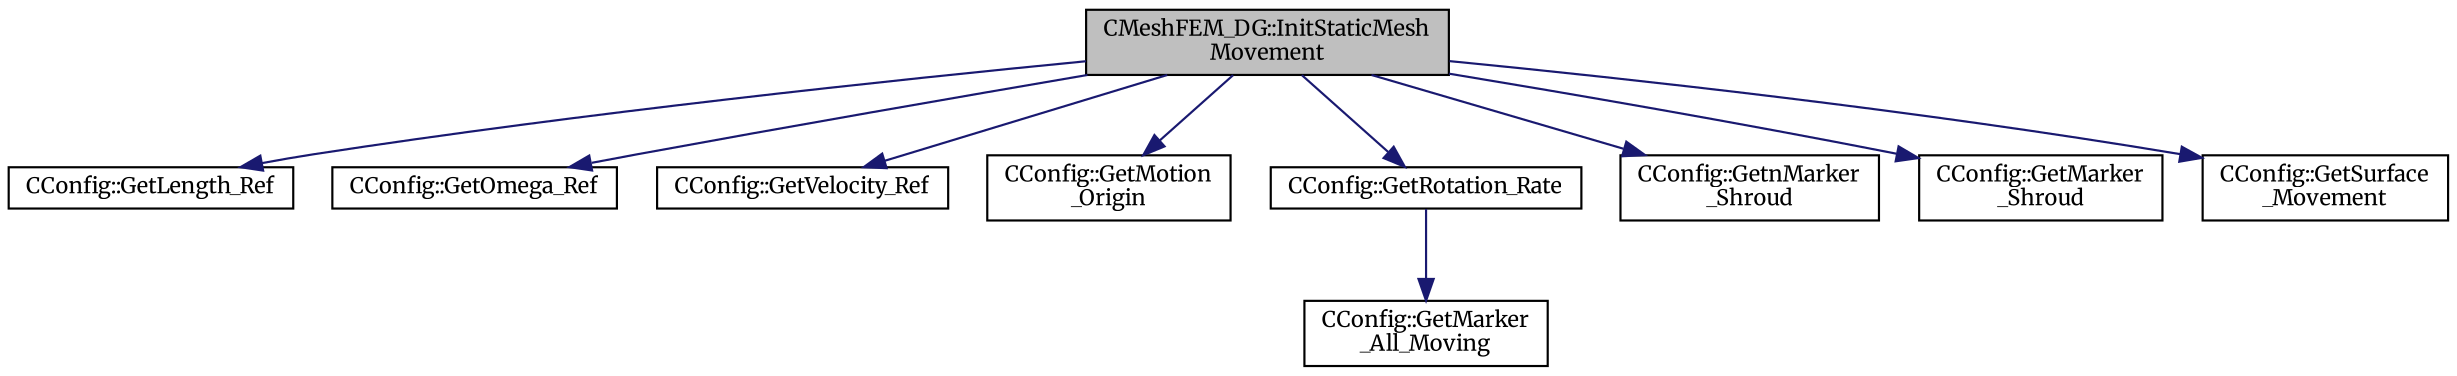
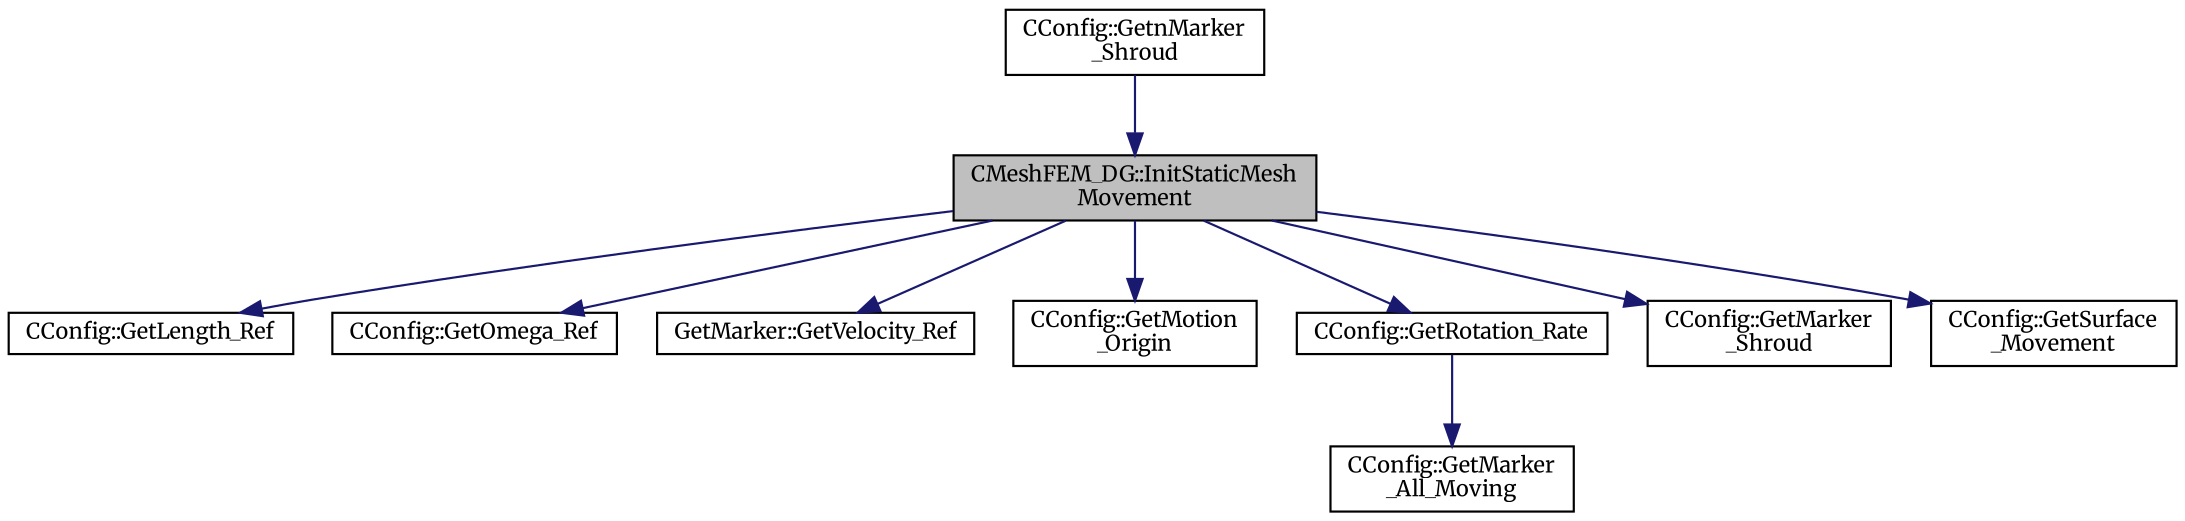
edge "CMeshFEM_DG::InitStaticMesh Movement" -> "CConfig::GetnMarker _Shroud": reversed
node "CConfig::GetVelocity_Ref": label "CConfig::GetVelocity_Ref" -> "GetMarker::GetVelocity_Ref"
